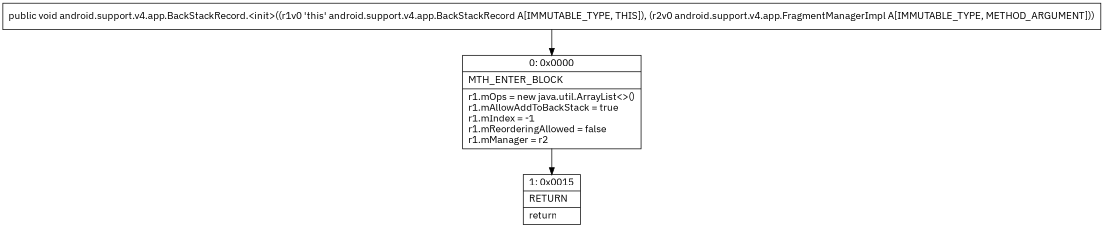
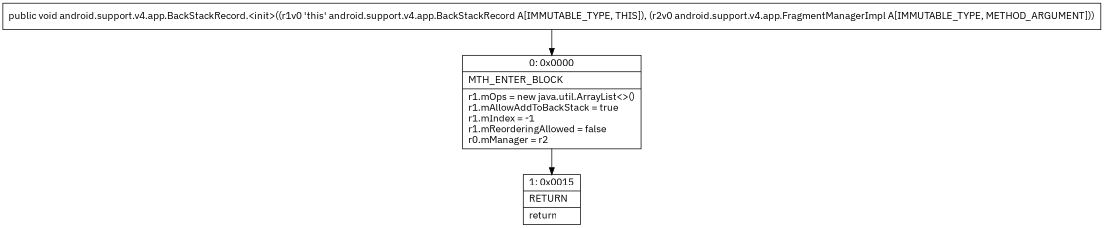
node "0: 0x0000": text "r1.mManager = r2" -> "r0.mManager = r2"
